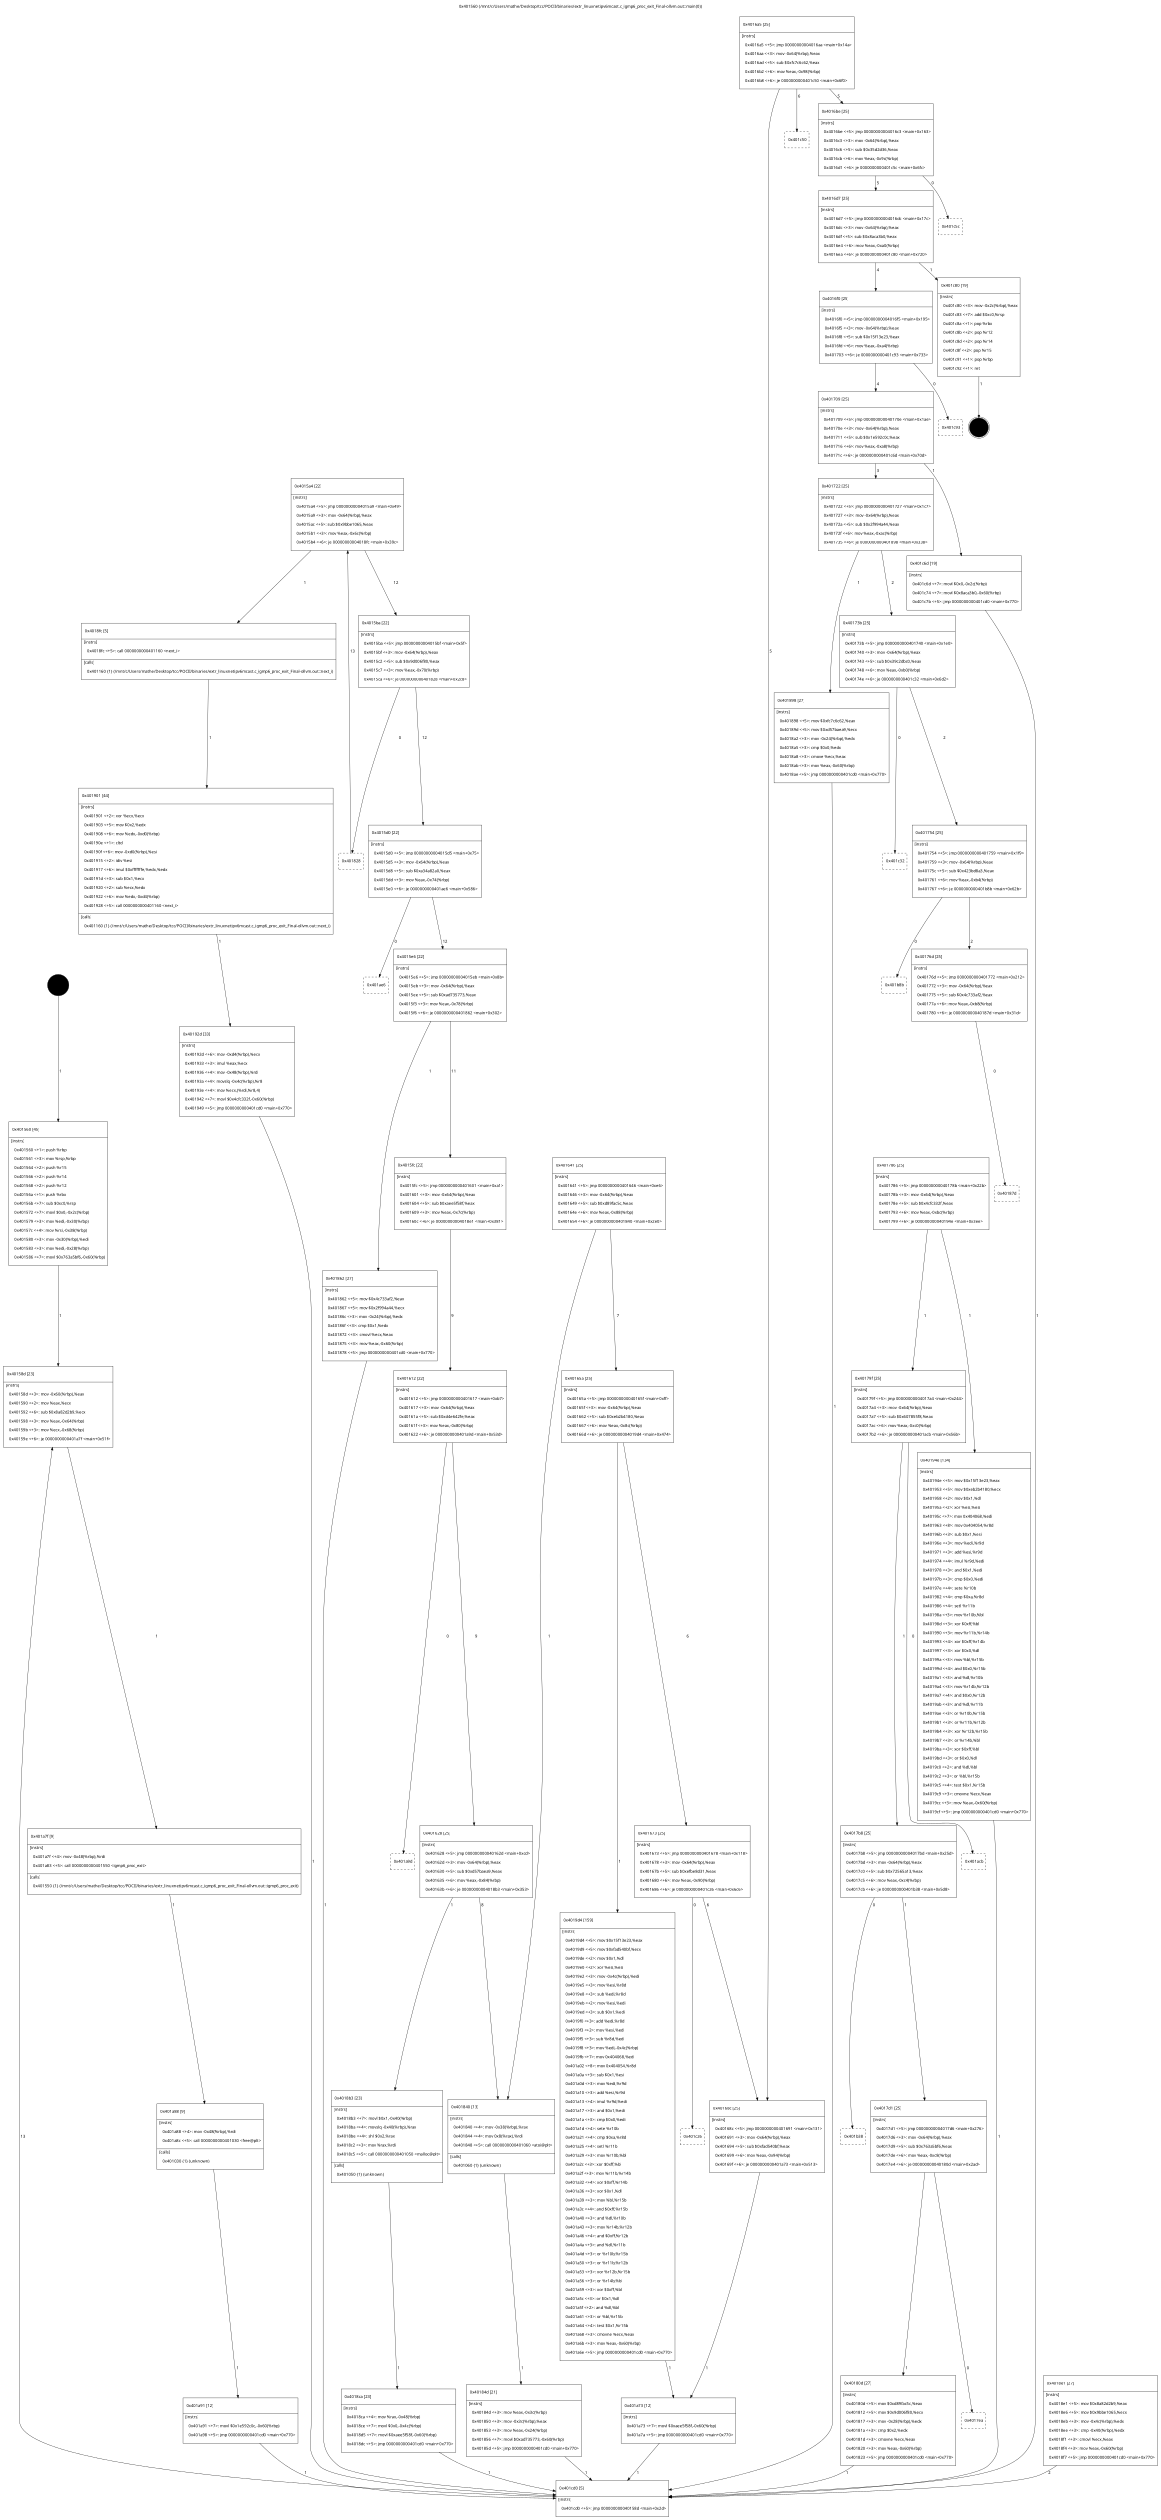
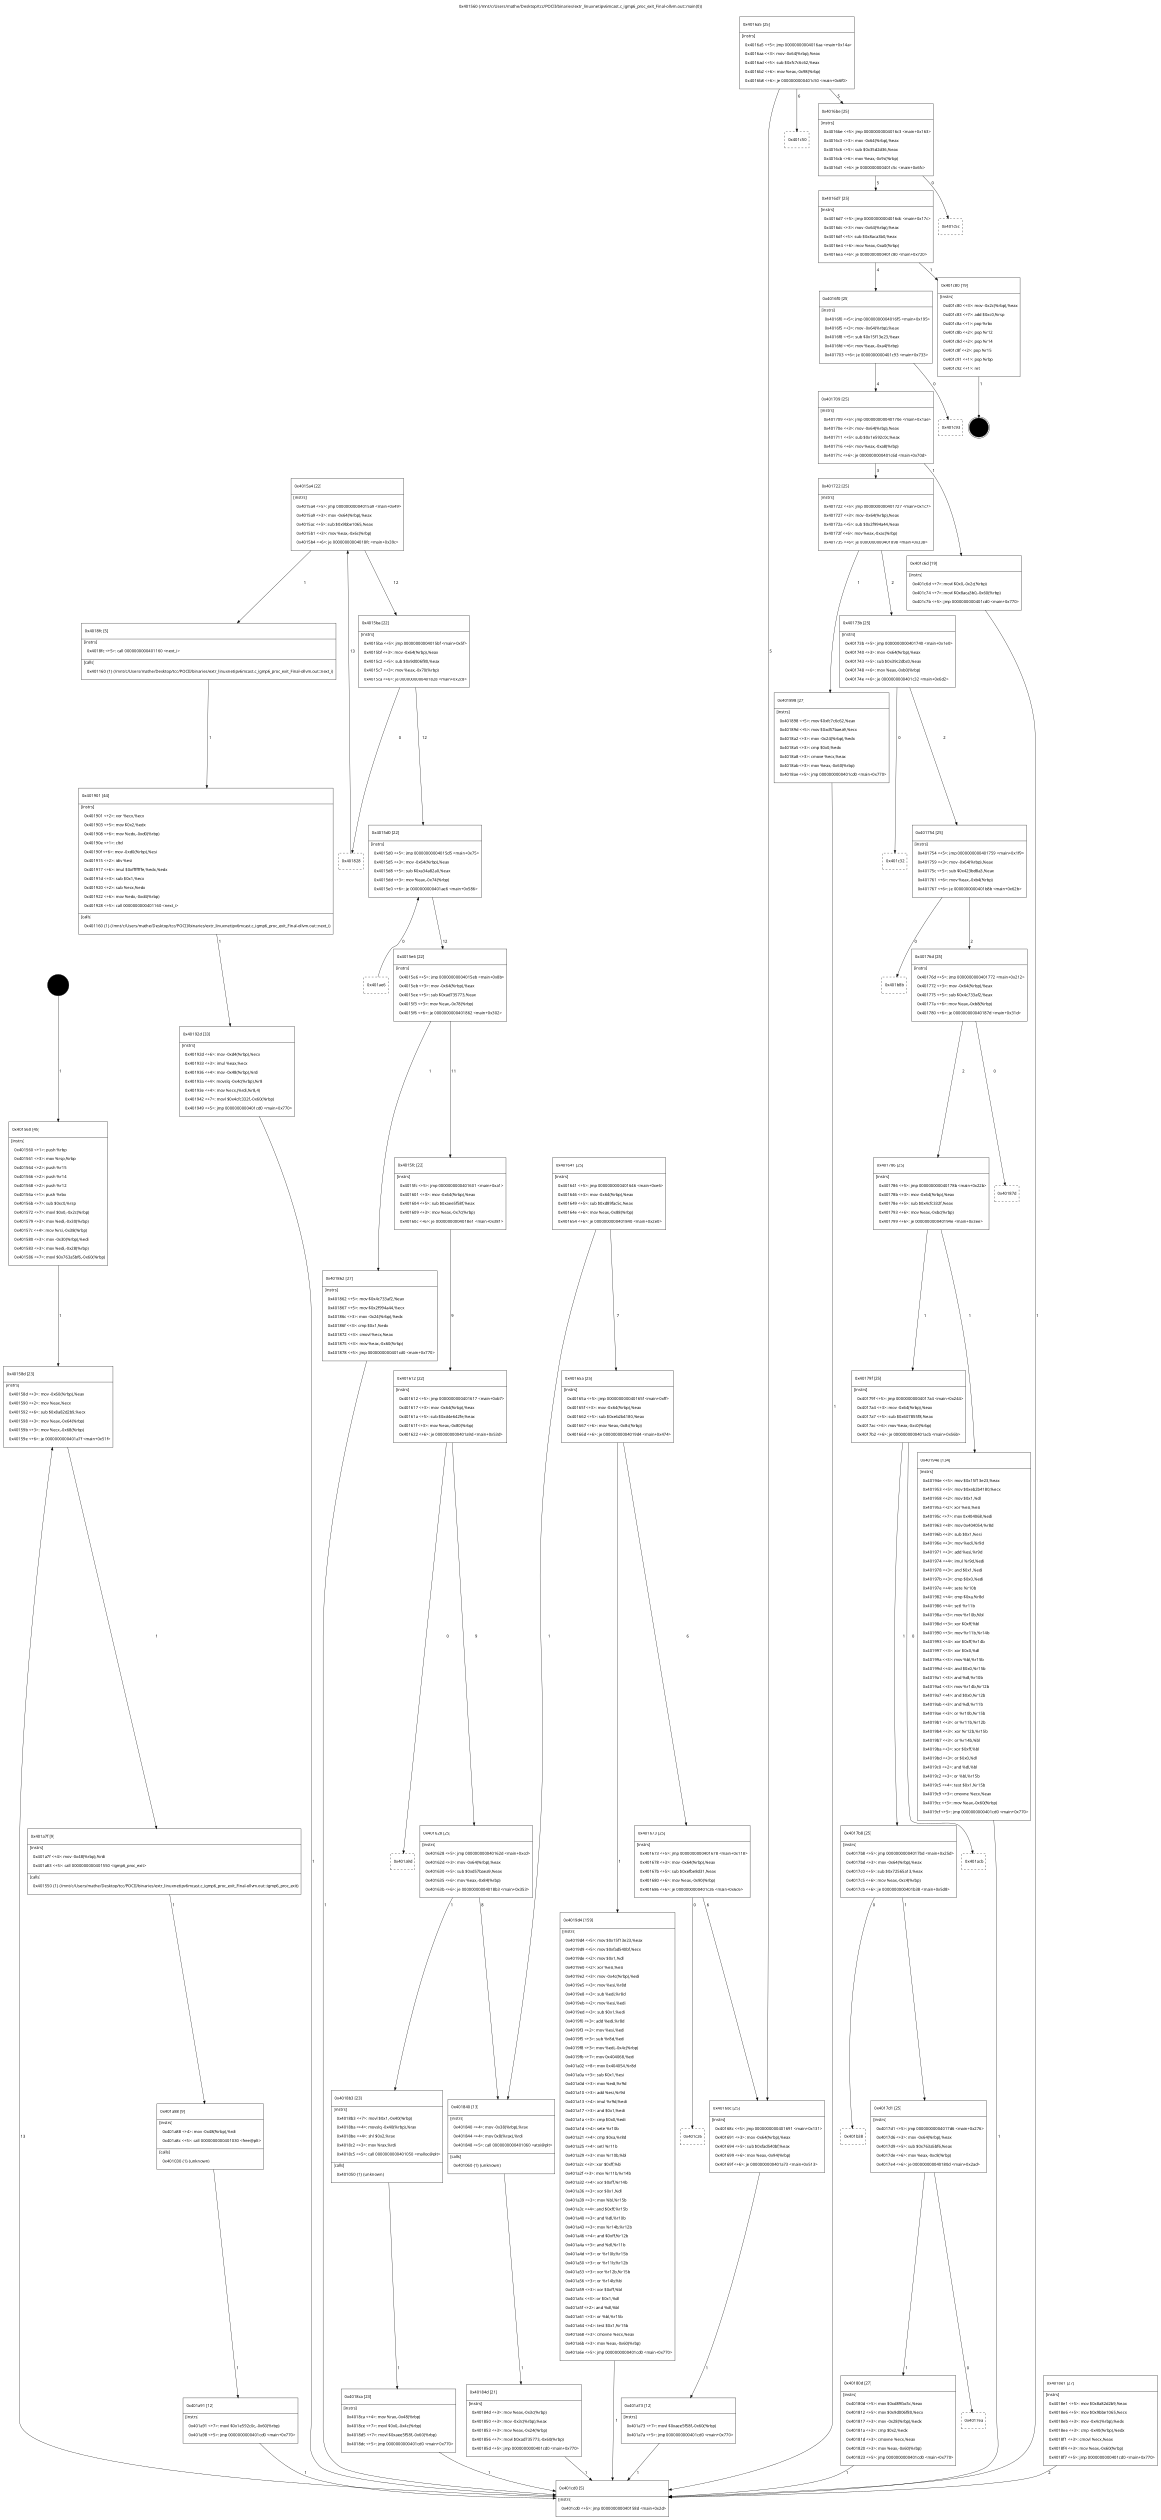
edge "0x4015d0 [22]" -> "0x401ae6": reversed
edge "0x40176d [25]" -> "0x401786 [25]": added, label "2"
edge "0x4019d4 [159]" -> "0x401a73 [12]": now "0x4019d4 [159]" -> "0x401cd0 [5]"
